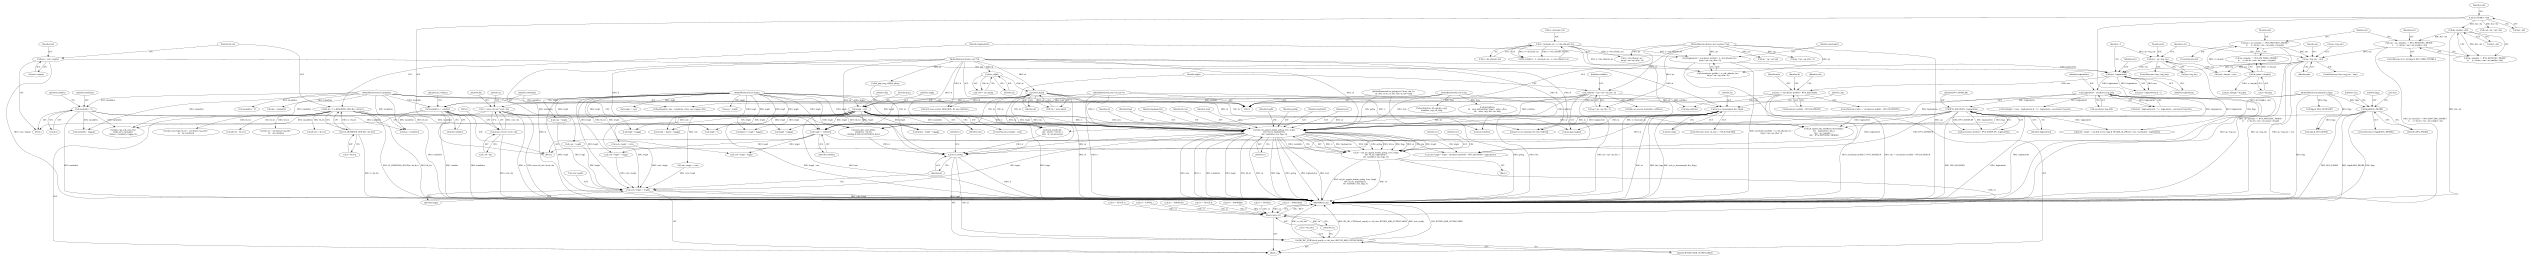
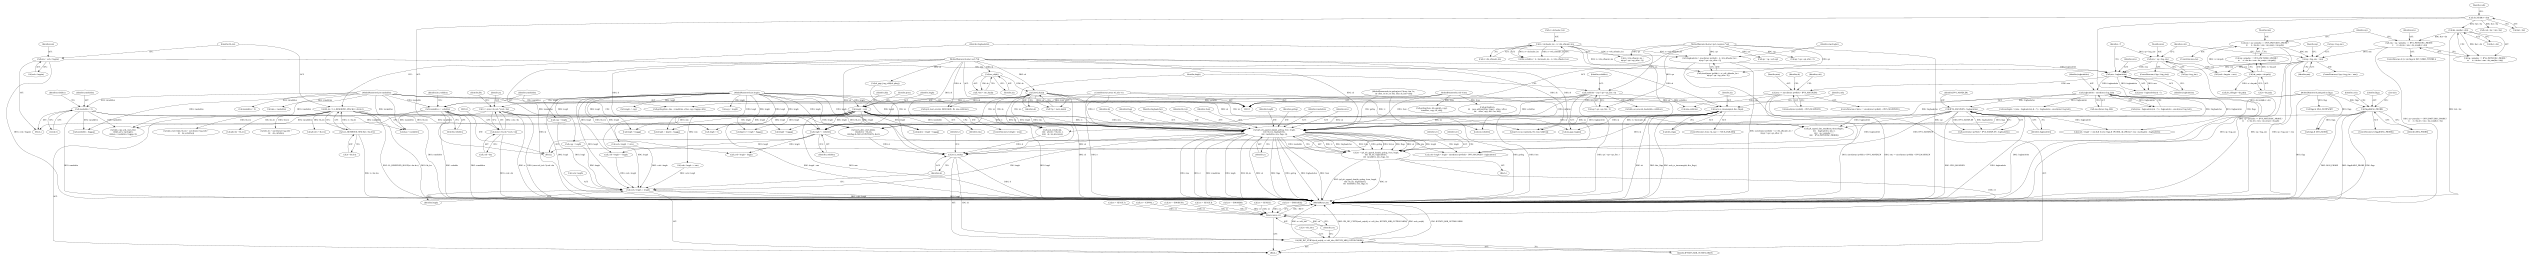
node "(MethodParameterIn,struct rt6_info *rt)": label "(MethodParameterIn,struct rt6_info *rt)" -> "(ControlStructure,struct rt6_info *rt)"
